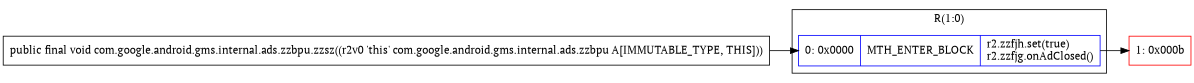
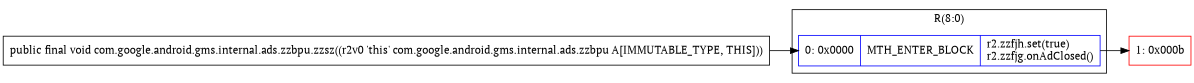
cluster "R(1:0)": label "R(1:0)" -> "R(8:0)"
